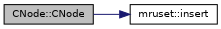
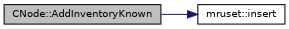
node "CNode::CNode": label "CNode::CNode" -> "CNode::AddInventoryKnown"
